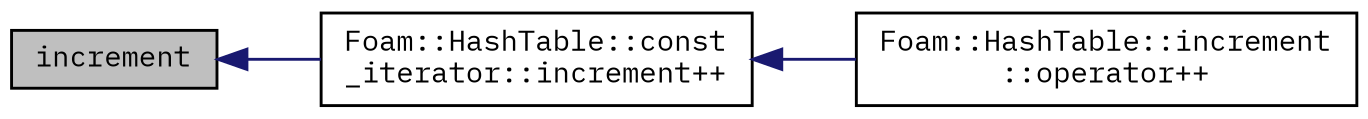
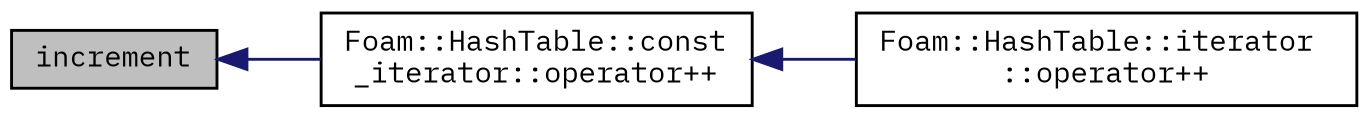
node "Foam::HashTable::const _iterator::increment++": label "Foam::HashTable::const _iterator::increment++" -> "Foam::HashTable::const _iterator::operator++"
node "Foam::HashTable::increment ::operator++": label "Foam::HashTable::increment ::operator++" -> "Foam::HashTable::iterator ::operator++"
